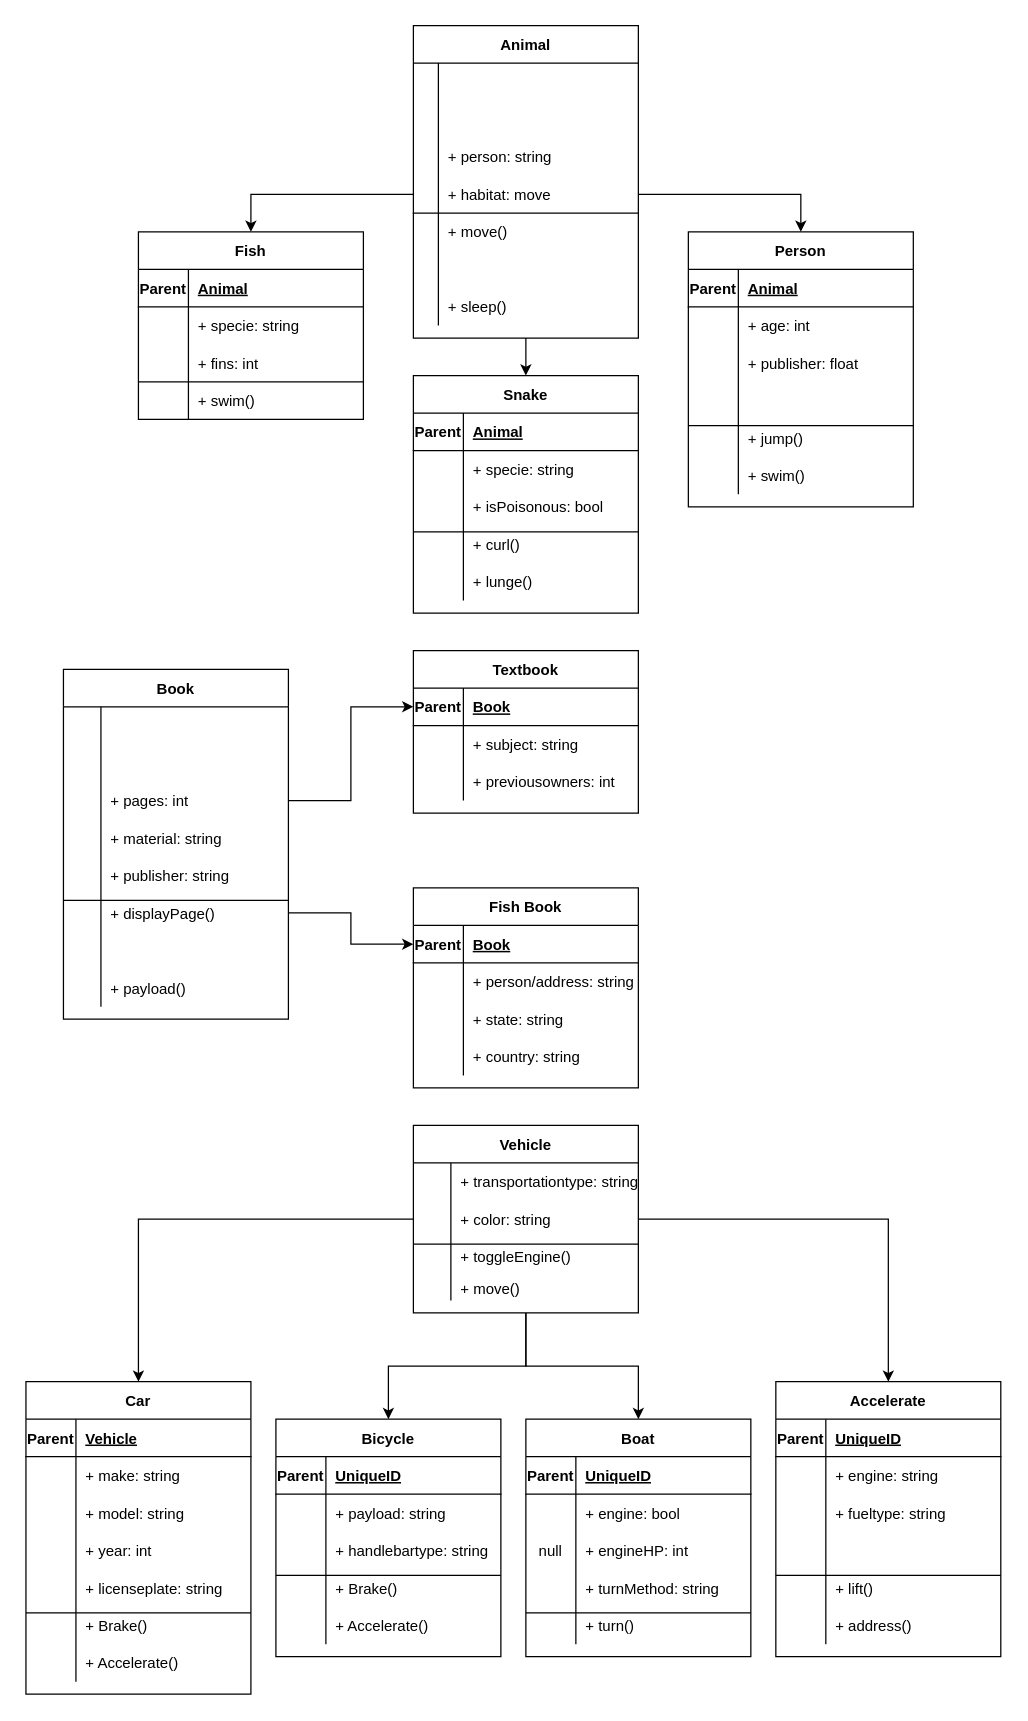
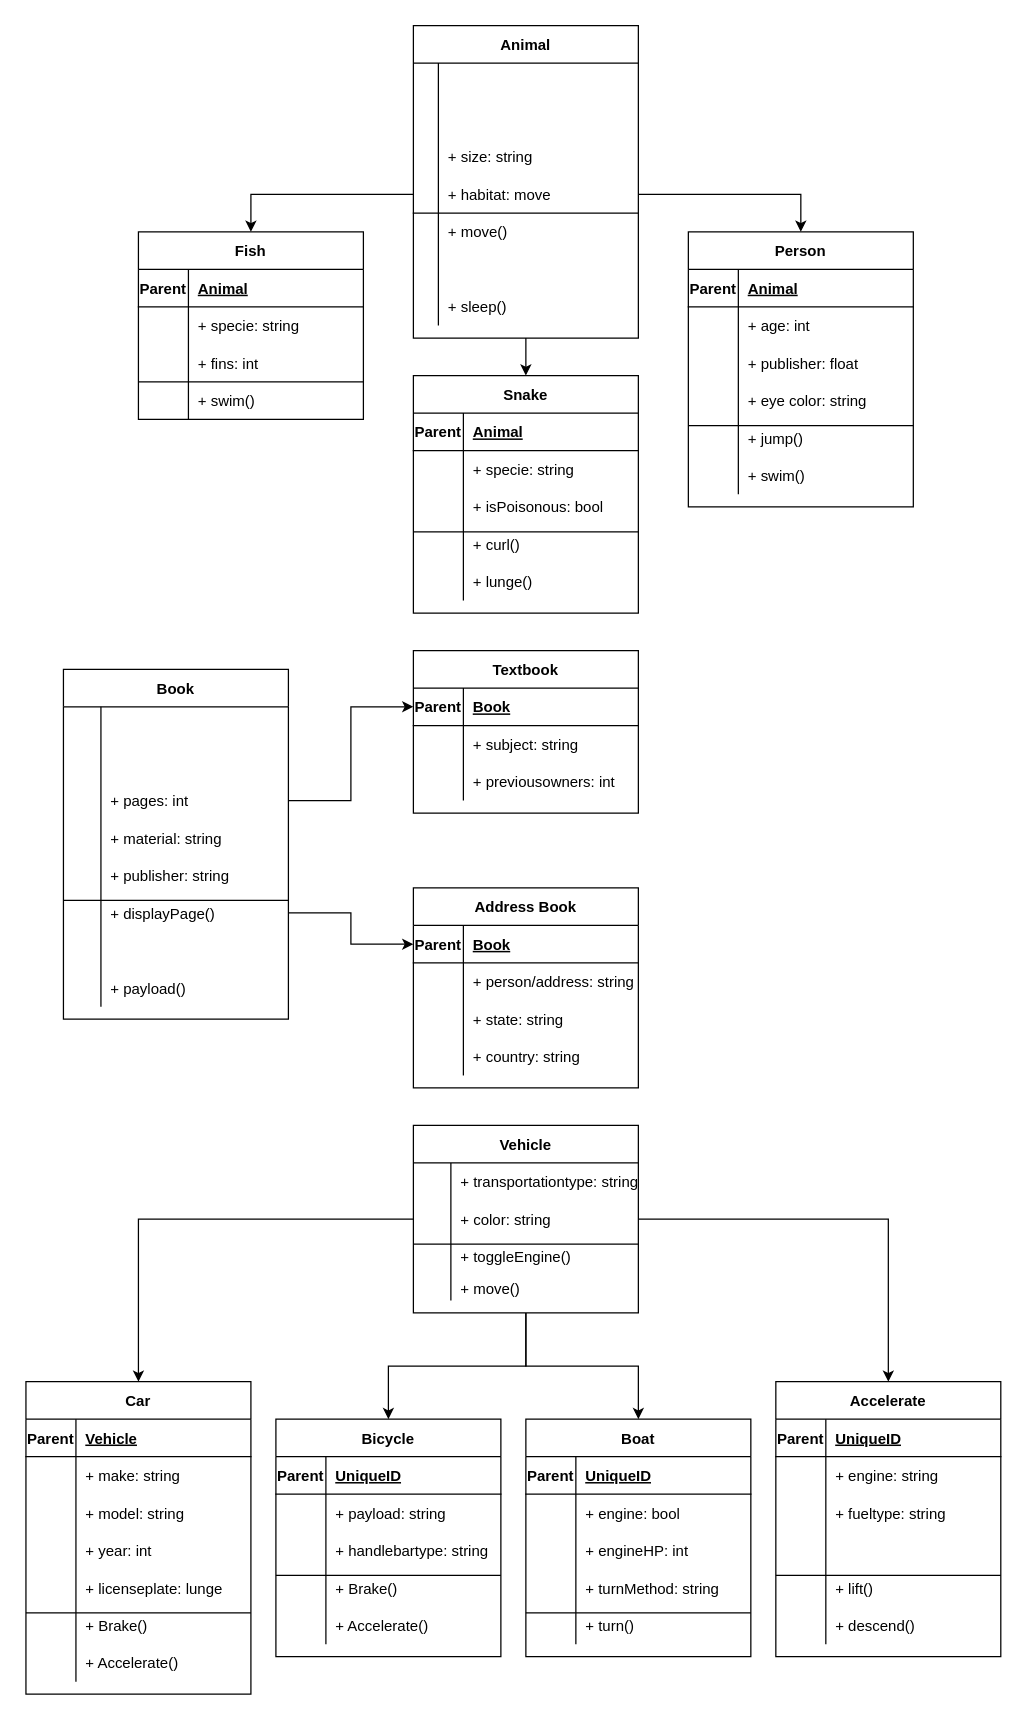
node "+ person: string": label "+ person: string" -> "+ size: string"
node "+ eye color: string": added
node "Fish Book": label "Fish Book" -> "Address Book"
node "null": removed
node "+ licenseplate: string": label "+ licenseplate: string" -> "+ licenseplate: lunge"
node "+ address()": label "+ address()" -> "+ descend()"
